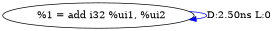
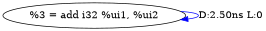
node "%1 = add i32 %ui1, %ui2": label "%1 = add i32 %ui1, %ui2" -> "%3 = add i32 %ui1, %ui2"
